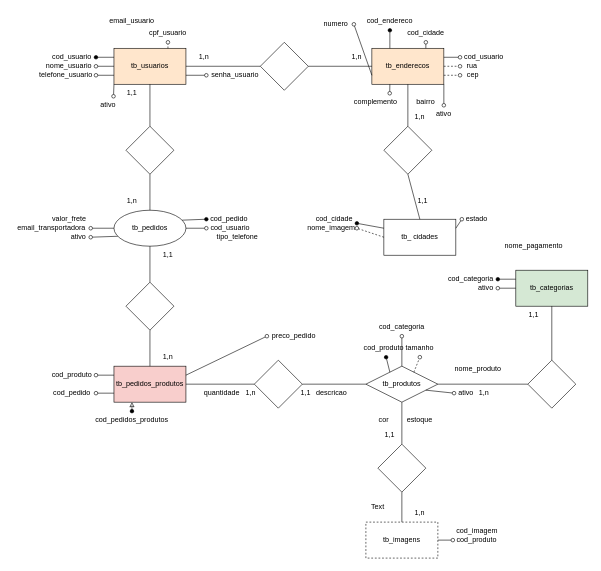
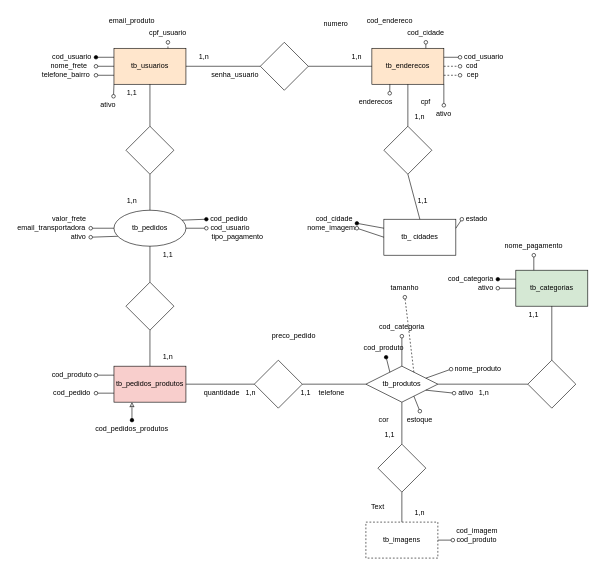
node "email_usuario": label "email_usuario" -> "email_produto"
edge "tb_enderecos" -> "cod_endereco": removed
edge "tb_enderecos" -> "numero": removed
node "nome_usuario": label "nome_usuario" -> "nome_frete"
node "rua": label "rua" -> "cod"
node "telefone_usuario": label "telefone_usuario" -> "telefone_bairro"
edge "tb_usuarios" -> "senha_usuario": removed
node "complemento": label "complemento" -> "enderecos"
node "bairro": label "bairro" -> "cpf"
edge "tb_ cidades" -> "nome_imagem": style dashed -> solid
node "tipo_telefone": label "tipo_telefone" -> "tipo_pagamento"
edge "tb_categorias" -> "nome_pagamento": added
node "tamanho": moved (420, 348) -> (405, 288)
edge "tb_pedidos_produtos" -> "preco_pedido": removed
edge "tb_produtos" -> "nome_produto": added
node "descricao": label "descricao" -> "telefone"
edge "tb_produtos" -> "estoque": added
node "cod_pedidos_produtos": moved (132, 420) -> (132, 429)
